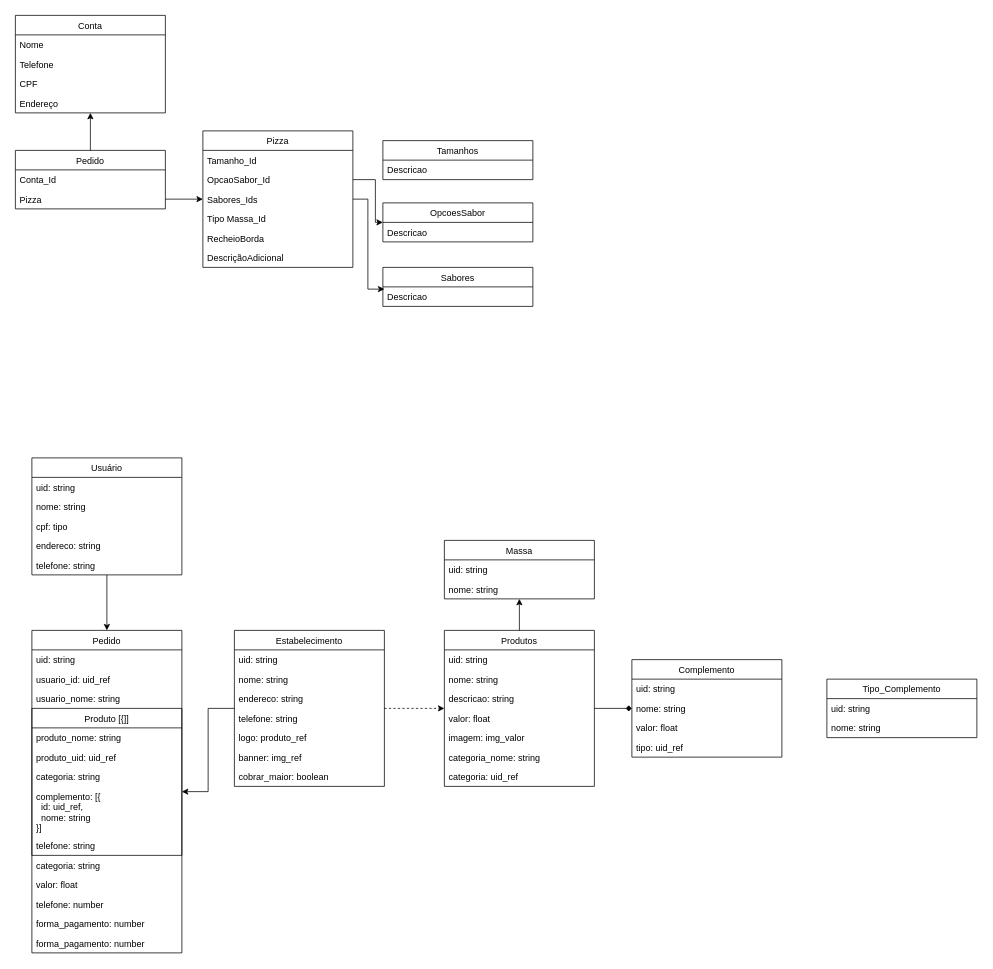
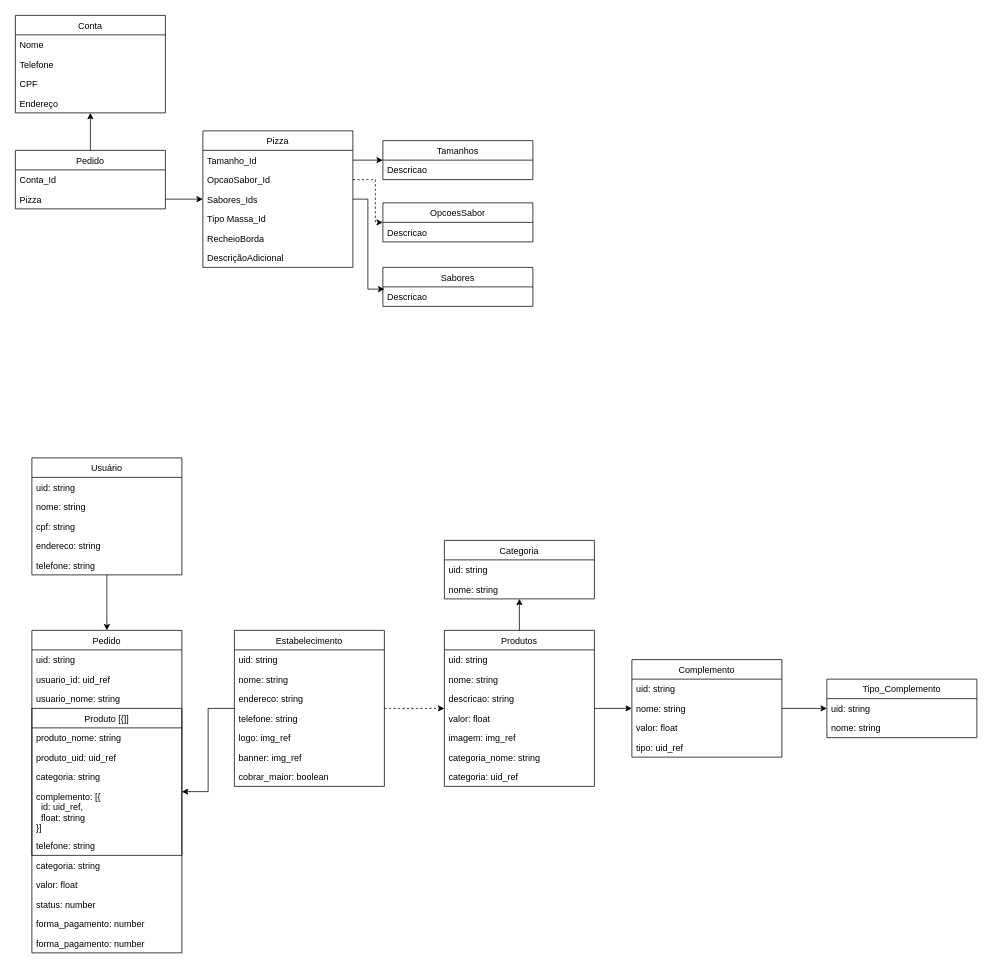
edge "Tamanho_Id" -> "Tamanhos": added
edge "OpcaoSabor_Id" -> "OpcoesSabor": style solid -> dashed
node "cpf: tipo": label "cpf: tipo" -> "cpf: string"
node "Massa": label "Massa" -> "Categoria"
edge "Produtos" -> "Complemento": arrowhead diamond -> classic
edge "Complemento" -> "Tipo_Complemento": added
node "logo: produto_ref": label "logo: produto_ref" -> "logo: img_ref"
node "imagem: img_valor": label "imagem: img_valor" -> "imagem: img_ref"
node "complemento: [{ id: uid_ref, nome: string }]": label "complemento: [{ id: uid_ref, nome: string }]" -> "complemento: [{ id: uid_ref, float: string }]"
node "telefone: number": label "telefone: number" -> "status: number"
